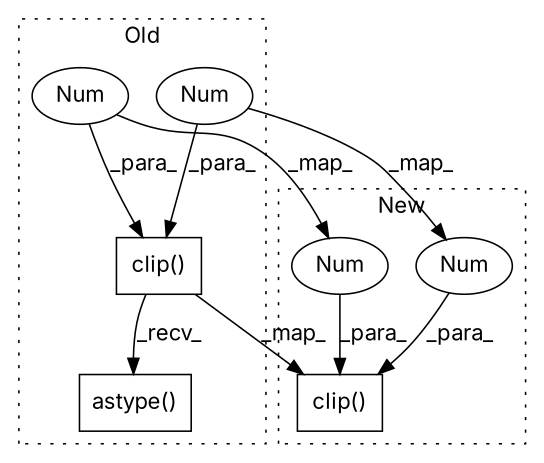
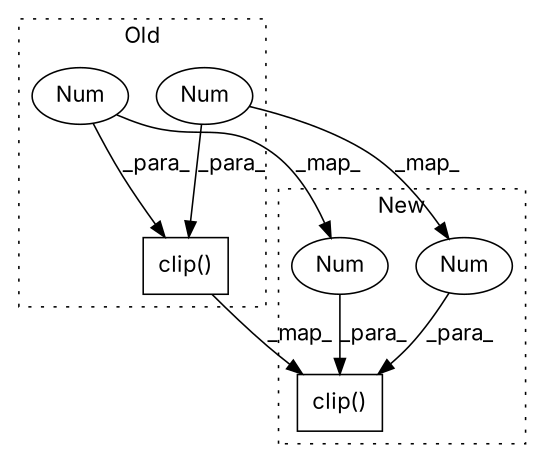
node "astype()": removed
